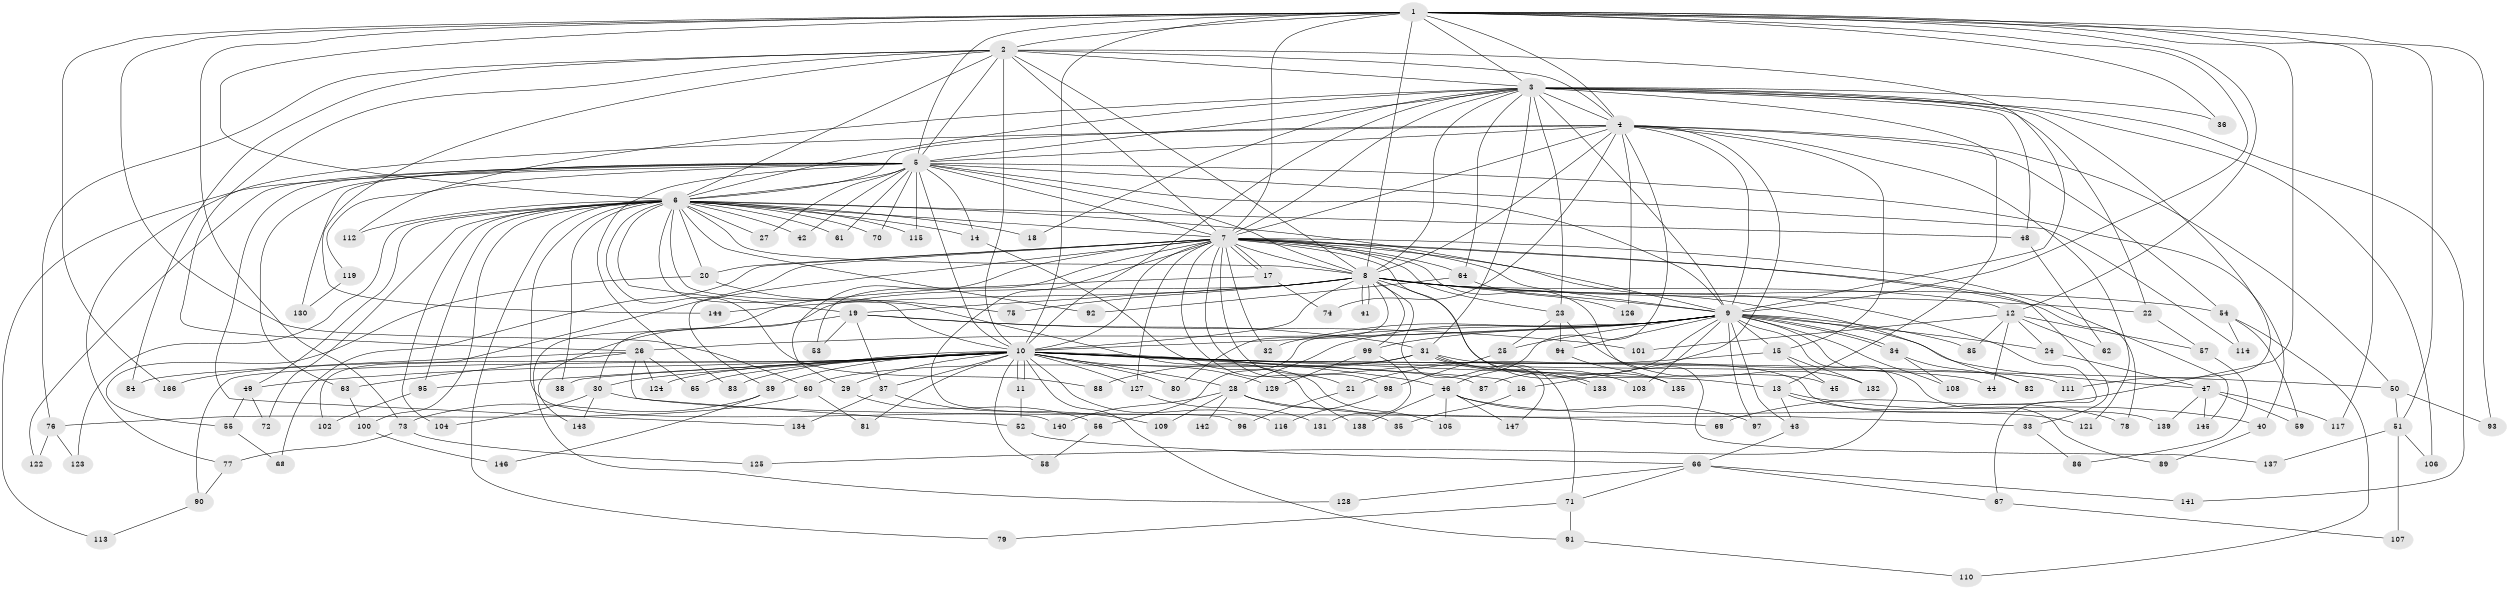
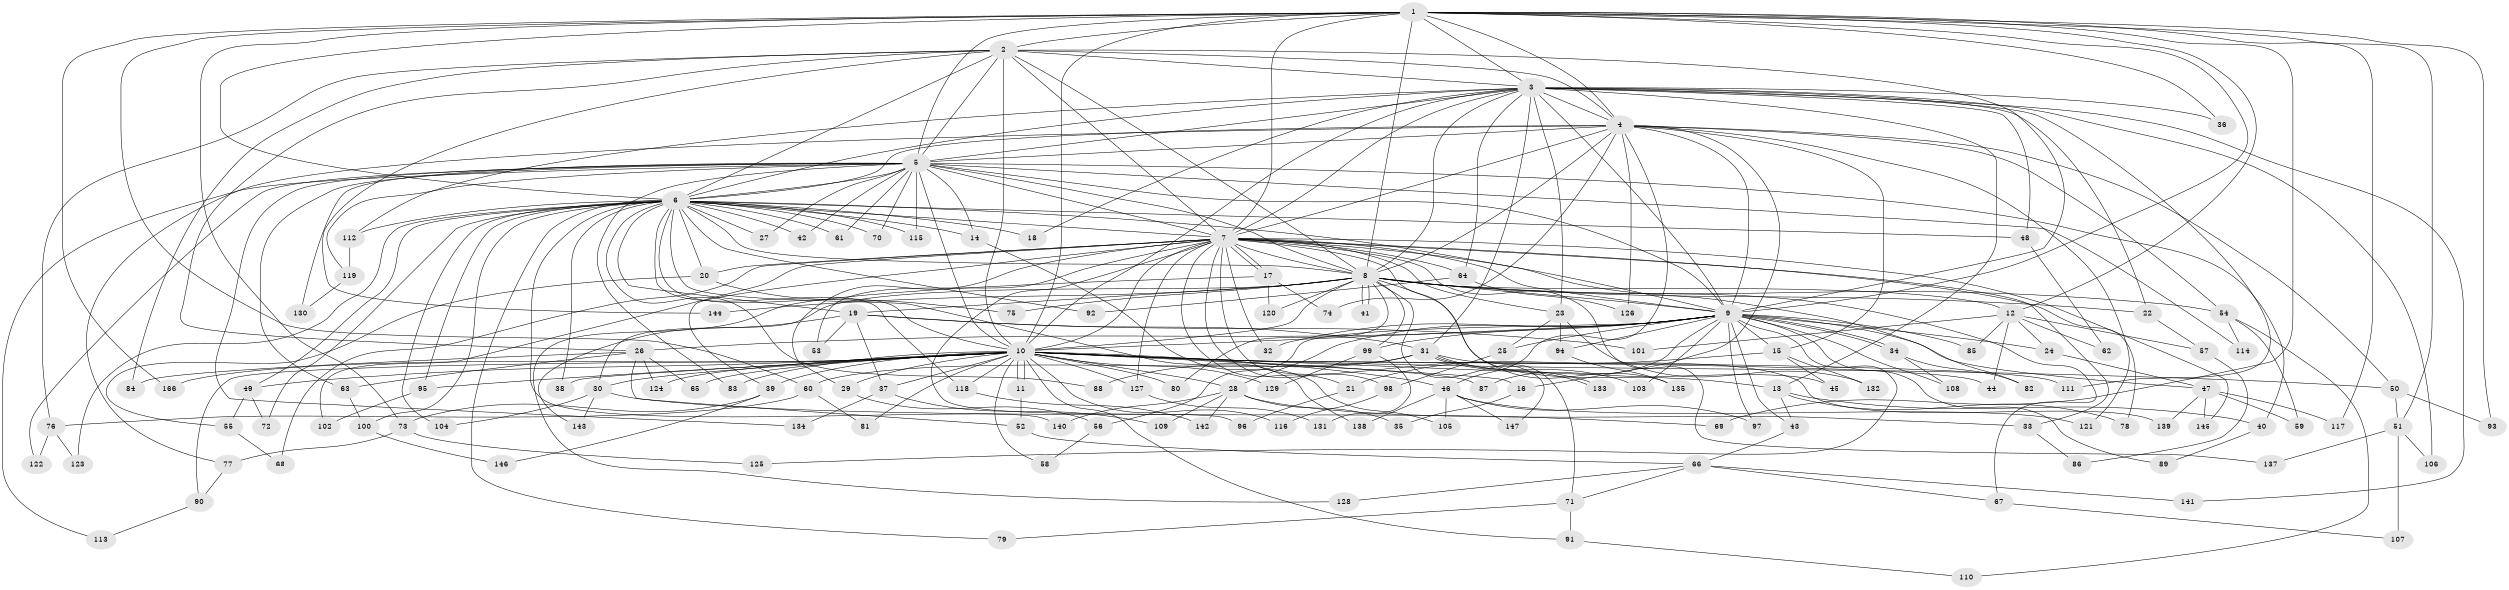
edge "112" -- "119": added
node "120": added
node "118": added
